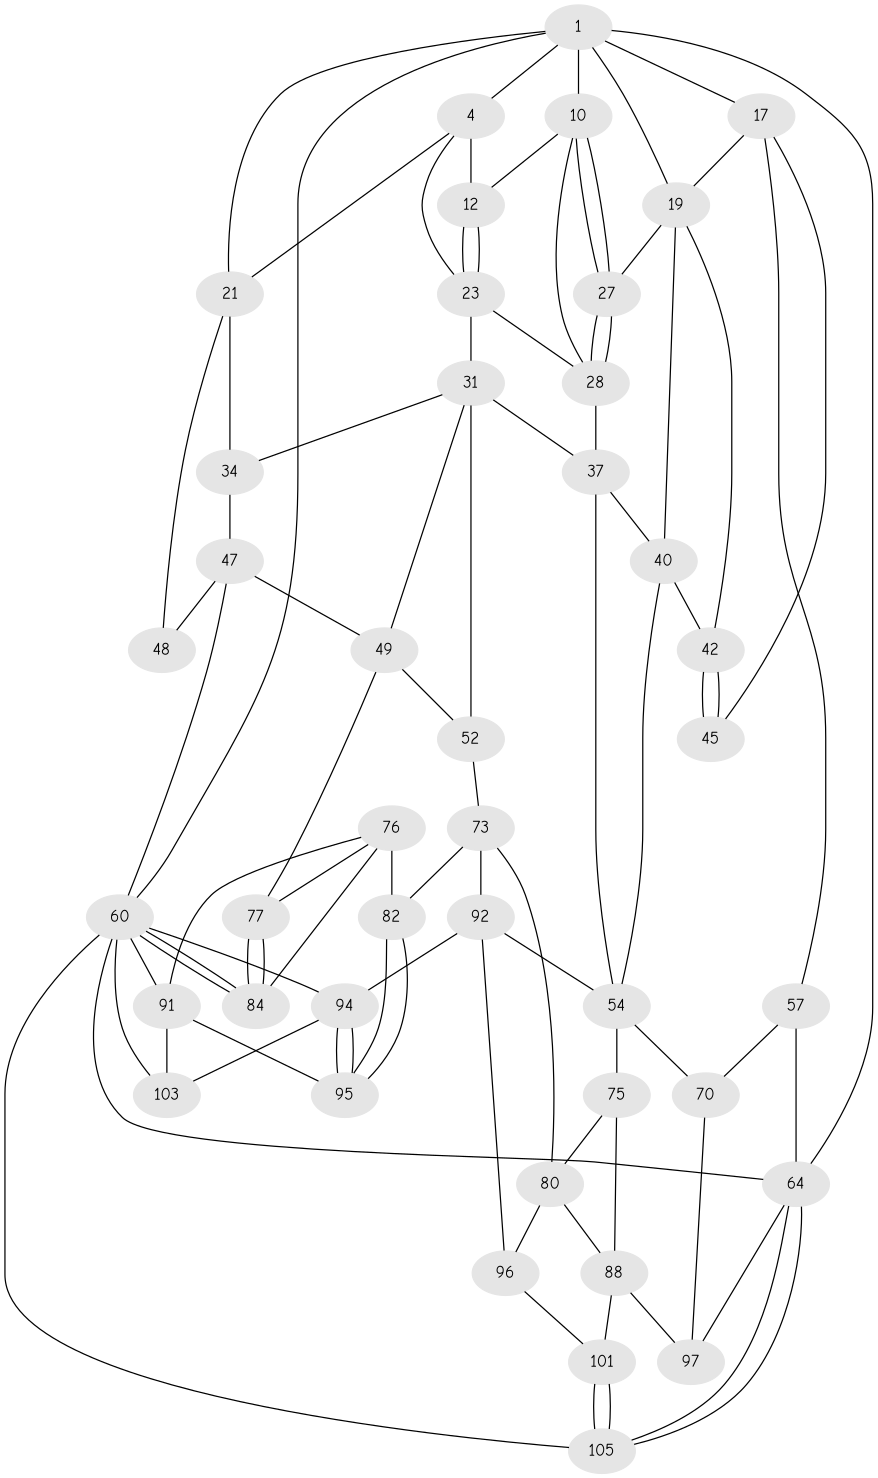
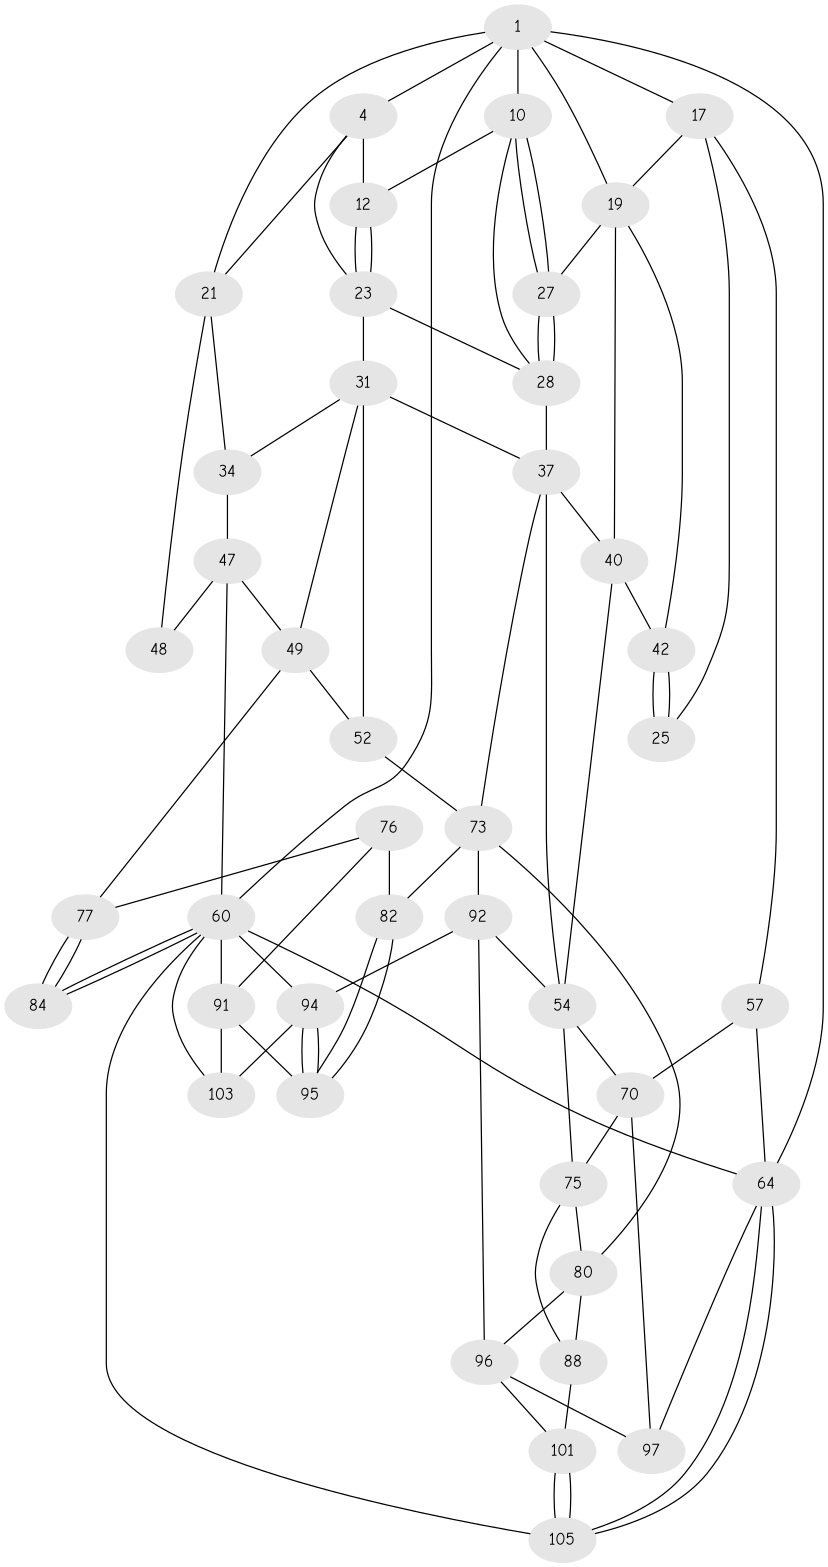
edge "37" -- "73": added
node "45": label "45" -> "25"
edge "76" -- "84": removed
edge "70" -- "75": added
edge "88" -- "97": now "96" -- "97"
